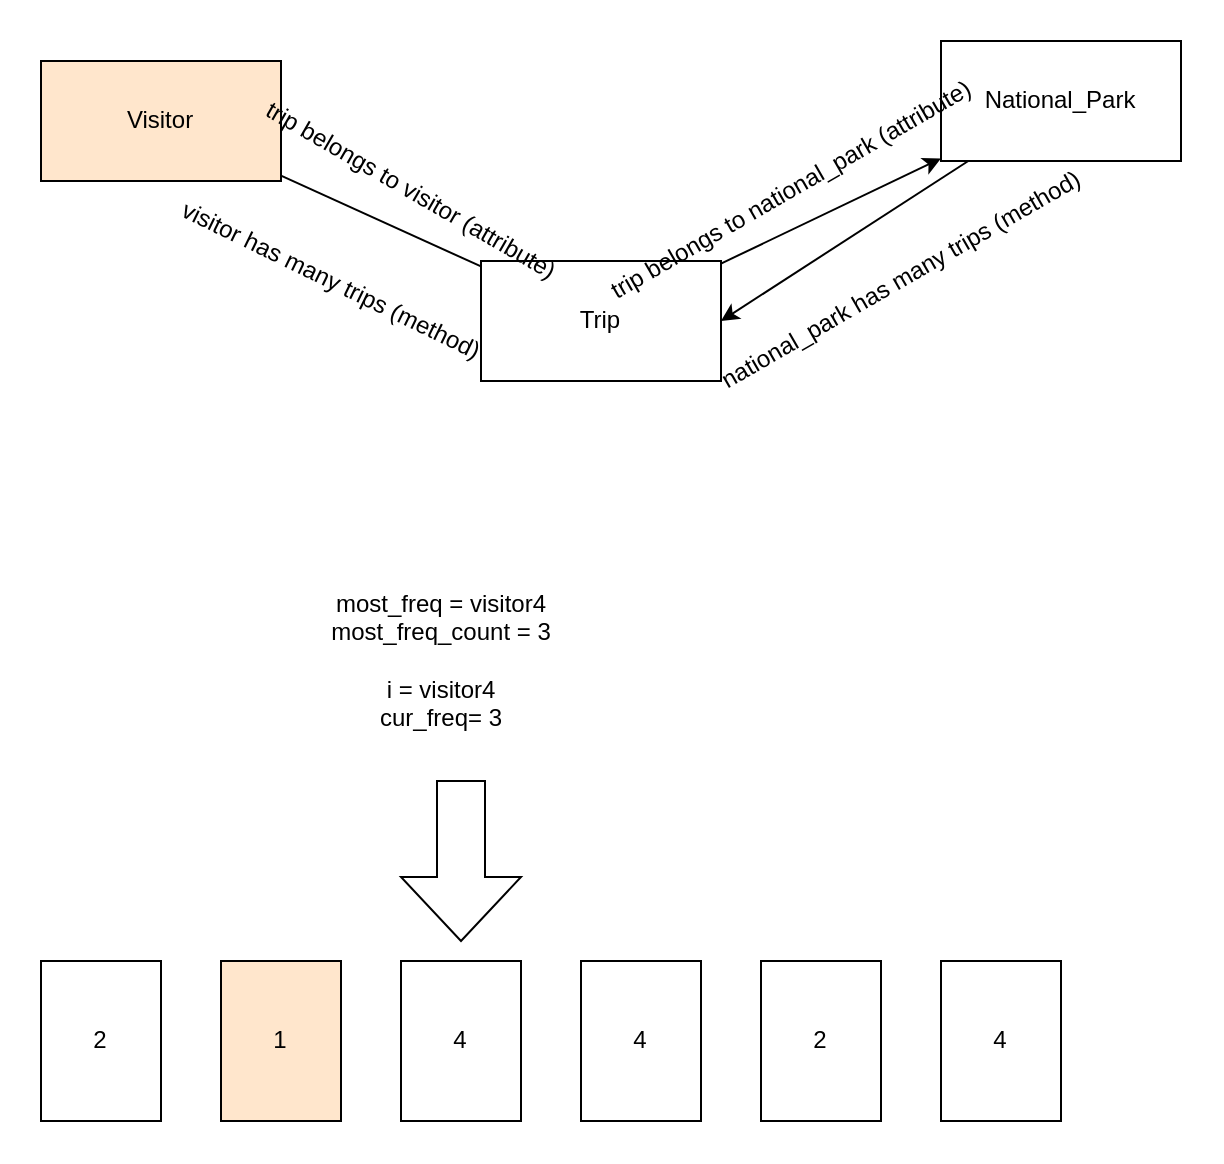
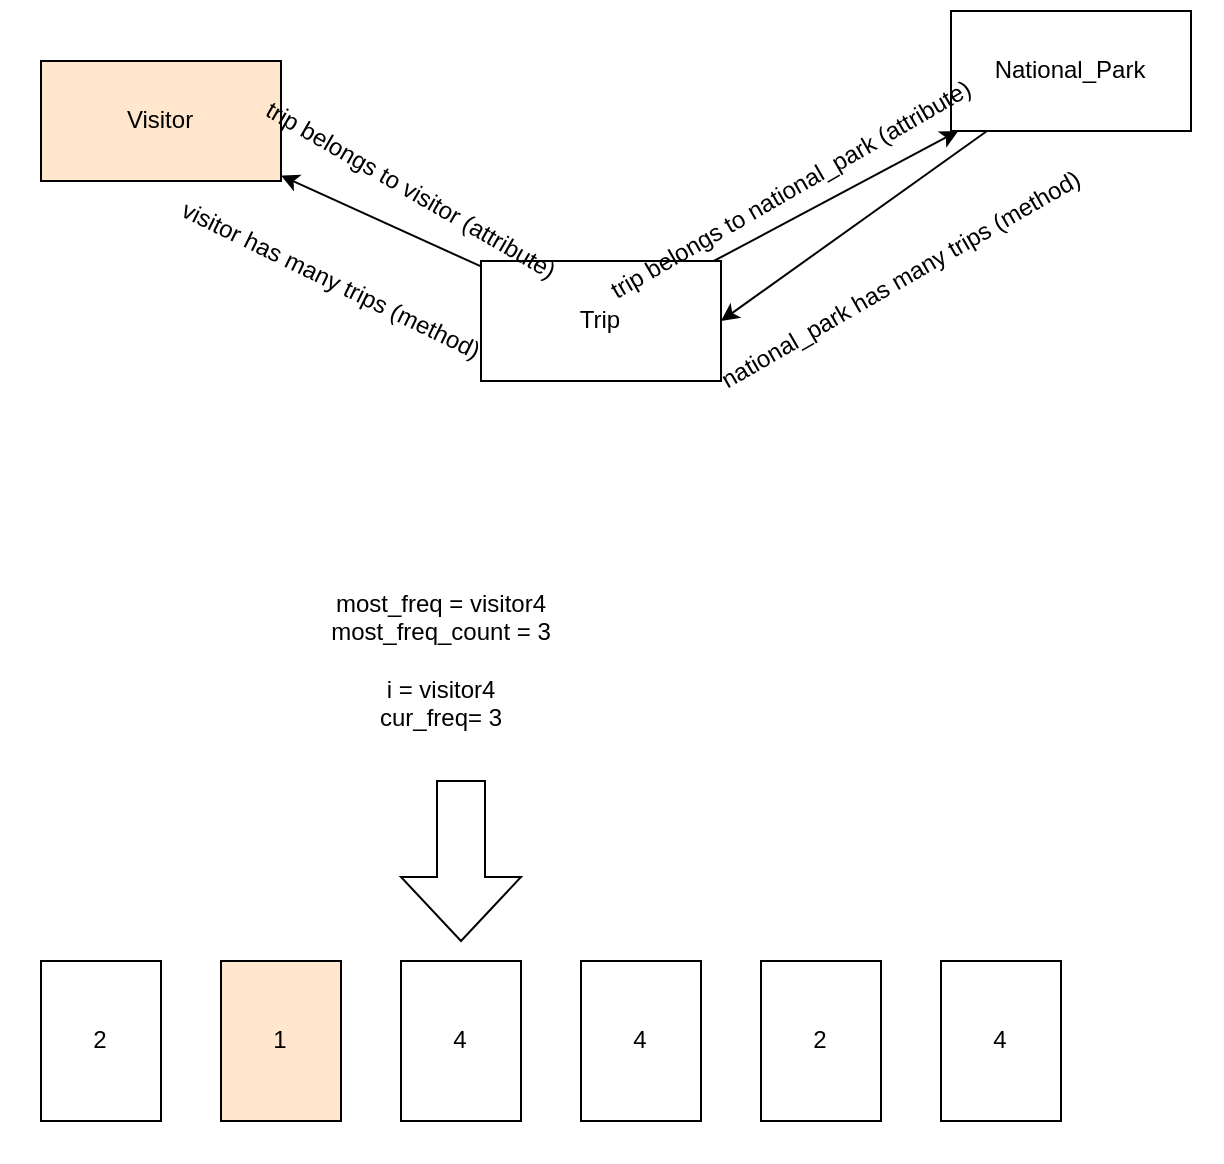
node "National_Park": moved (1061, 101) -> (1071, 71)
edge "Visitor" -- "Trip": arrowhead none -> classic
